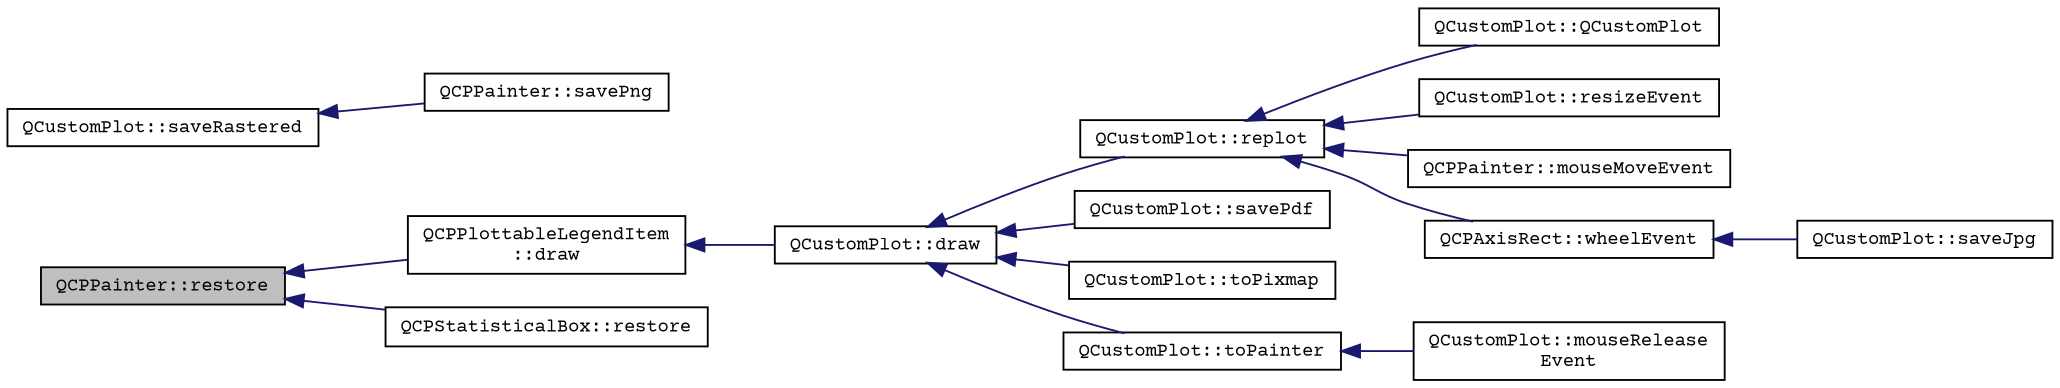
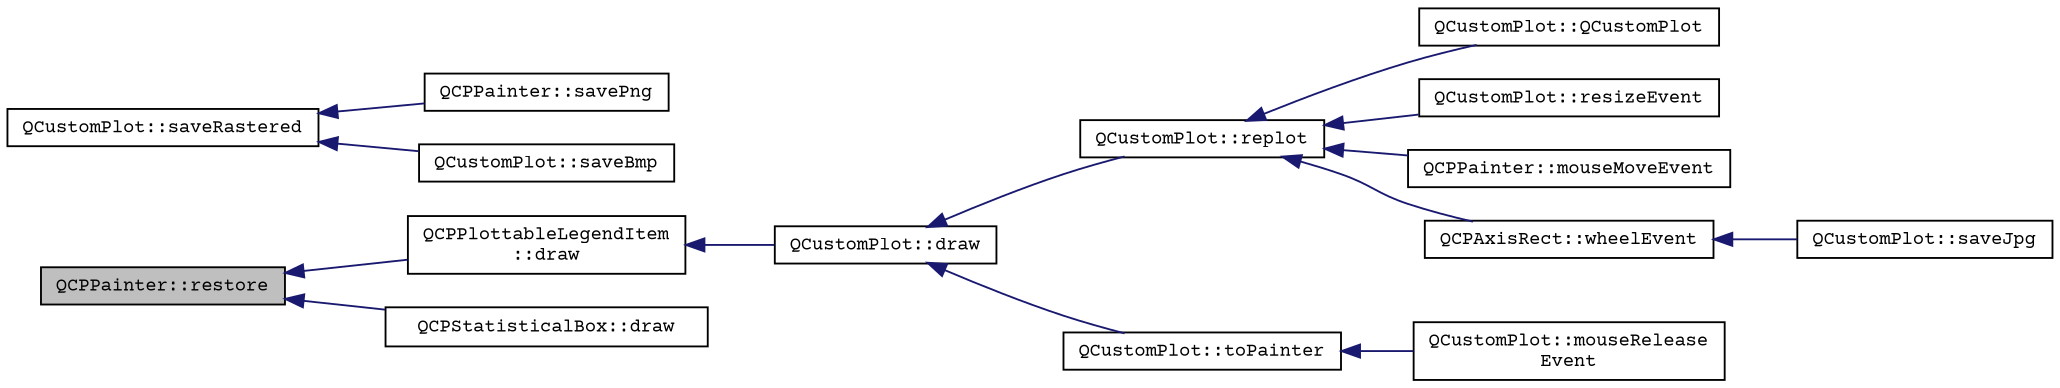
node "QCustomPlot::saveBmp": added
node "QCustomPlot::savePdf": removed
node "QCustomPlot::toPixmap": removed
node "QCPStatisticalBox::restore": label "QCPStatisticalBox::restore" -> "QCPStatisticalBox::draw"
